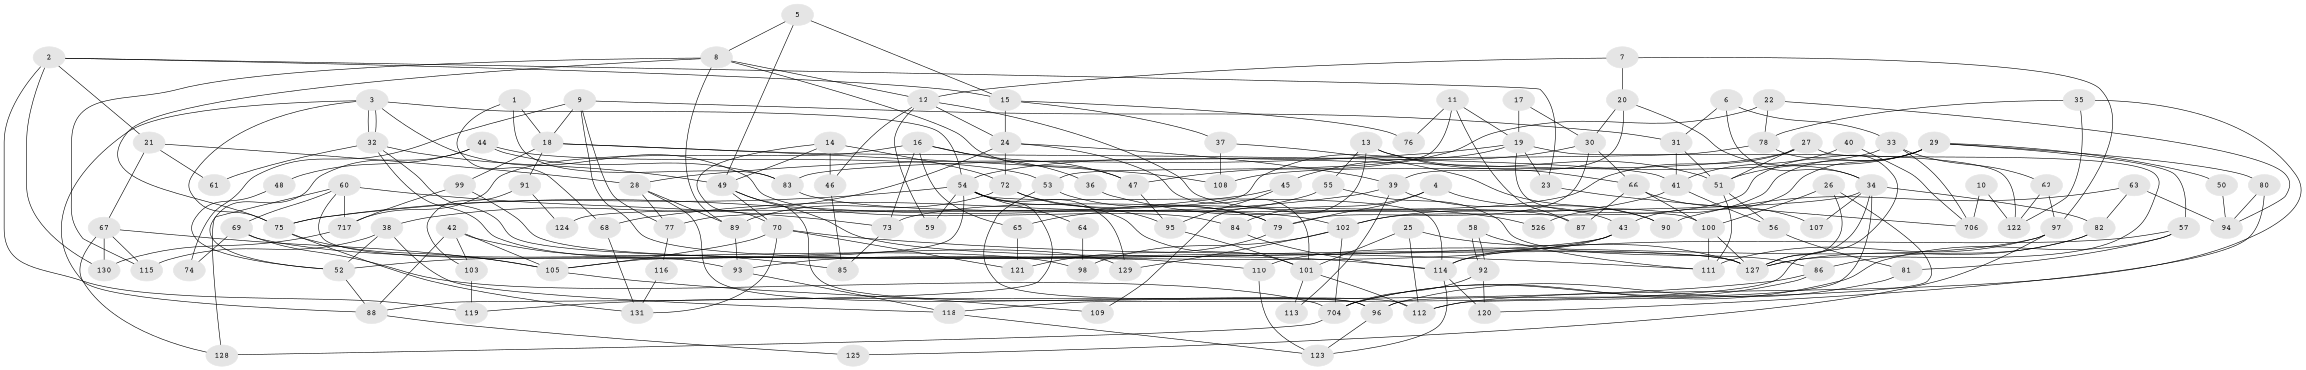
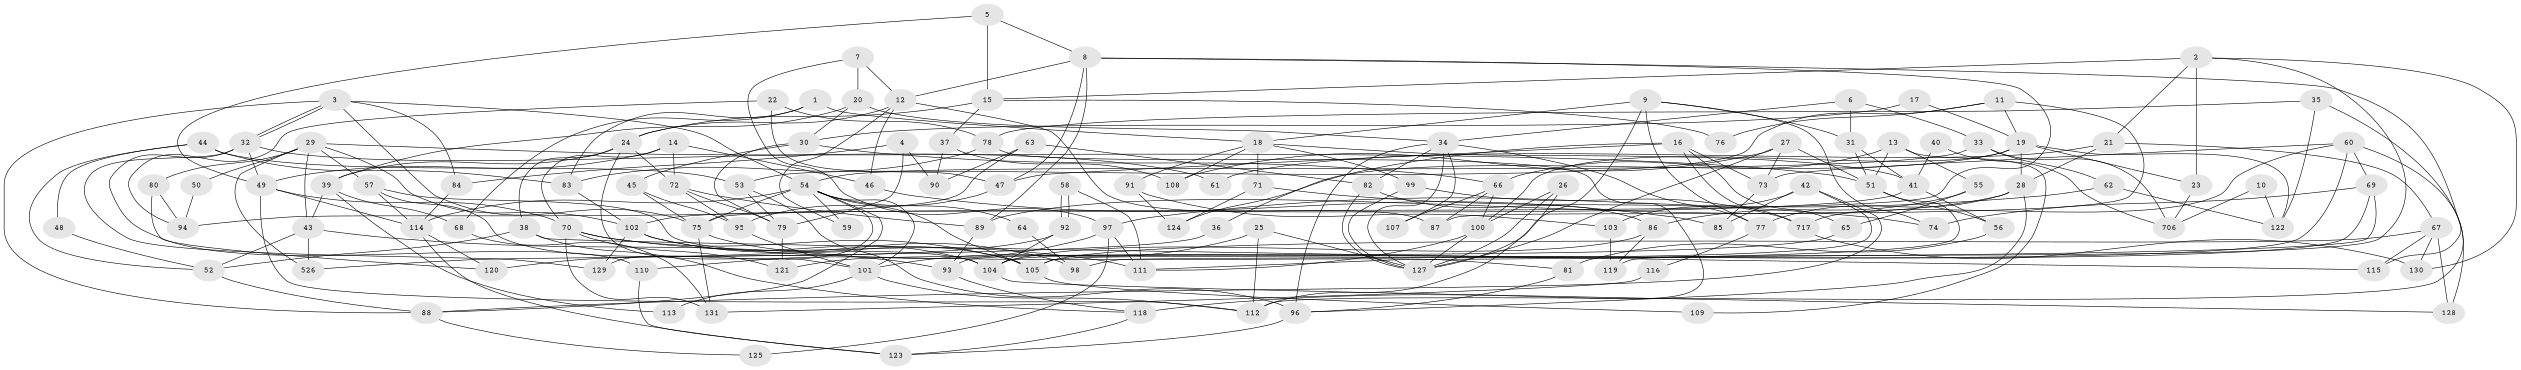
node "71": added
edge "43" -- "114": now "43" -- "526"
node "704": label "704" -> "104"
